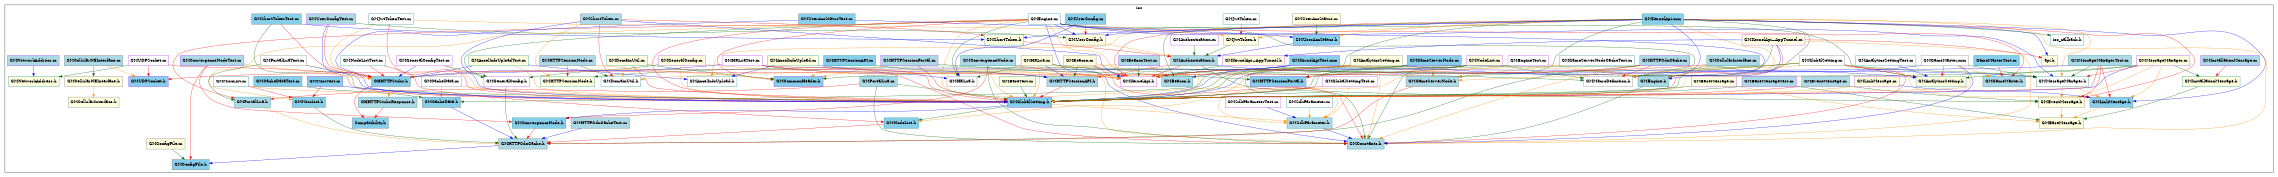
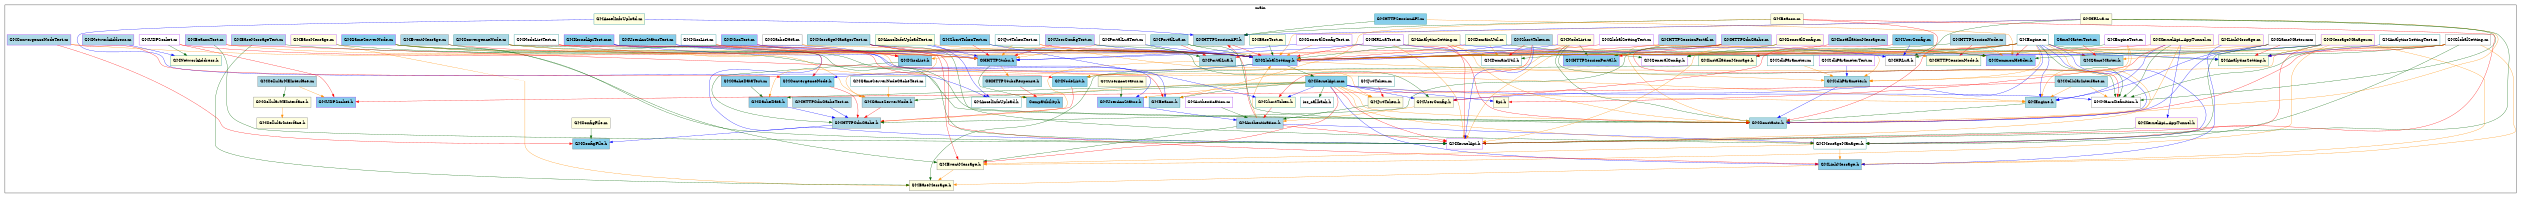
cluster "ios": label "ios" -> "main"
edge "GMConvergenceNode.m" -> "GMKernelApi.h": color red -> darkgreen
edge "GMKernelApi.mm" -> "GMGlobalSetting.h": reversed
edge "OHHTTPStubs.h" -> "Compatibility.h": color red -> darkgreen
edge "GMGeneralConfig.h" -> "GMHTTPCdnCache.h": removed
